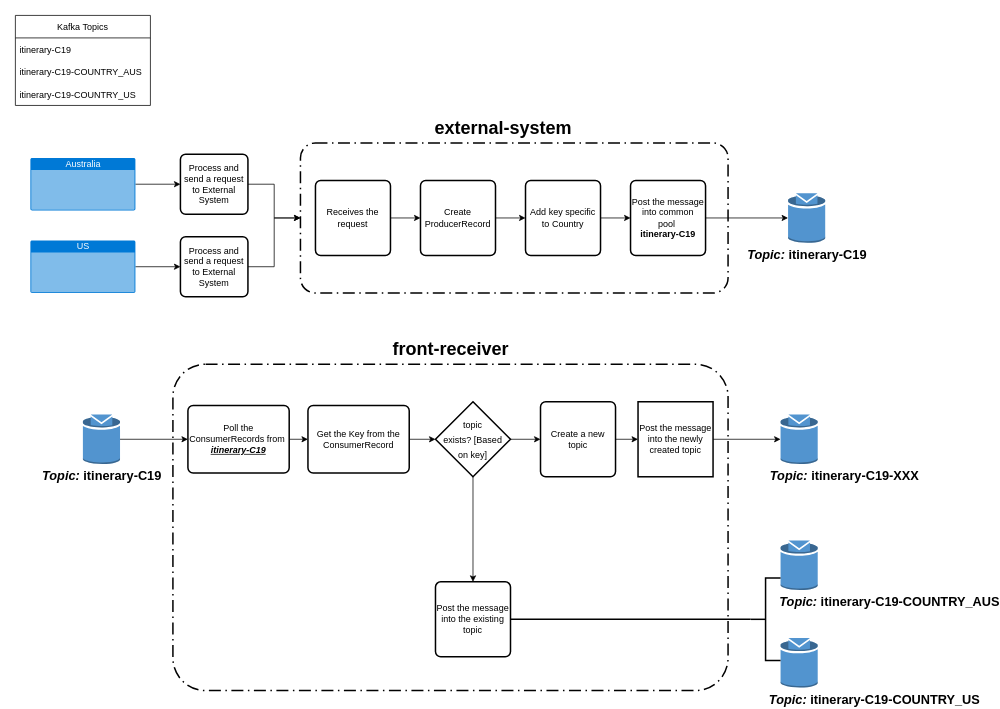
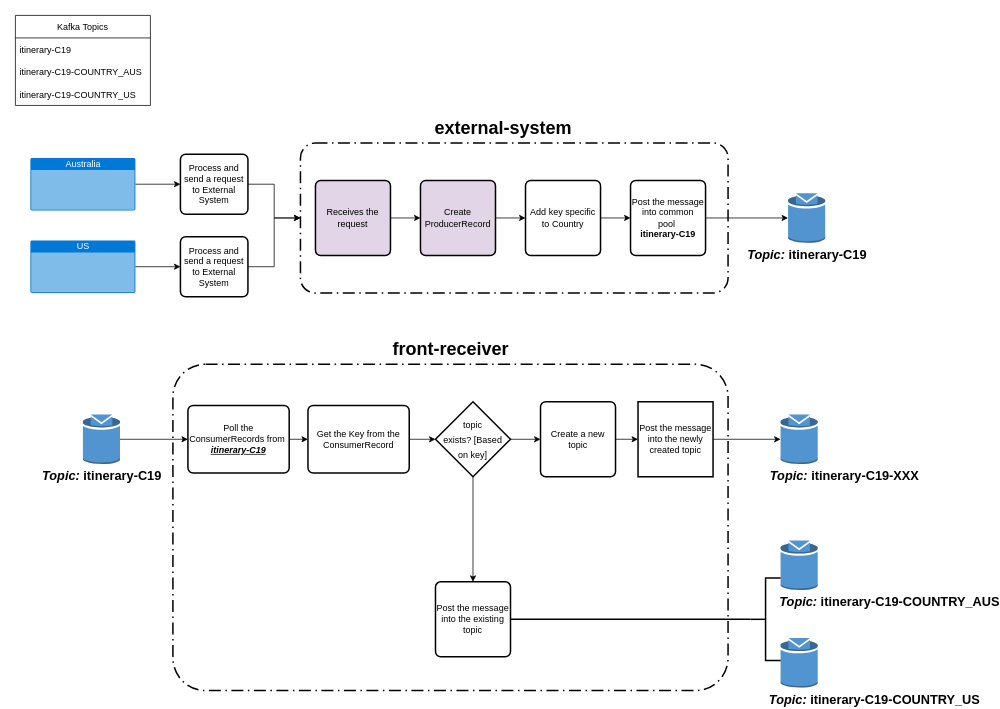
node "Receives the request": fillcolor #ffffff -> #e1d5e7
node "Create ProducerRecord": fillcolor #ffffff -> #e1d5e7
